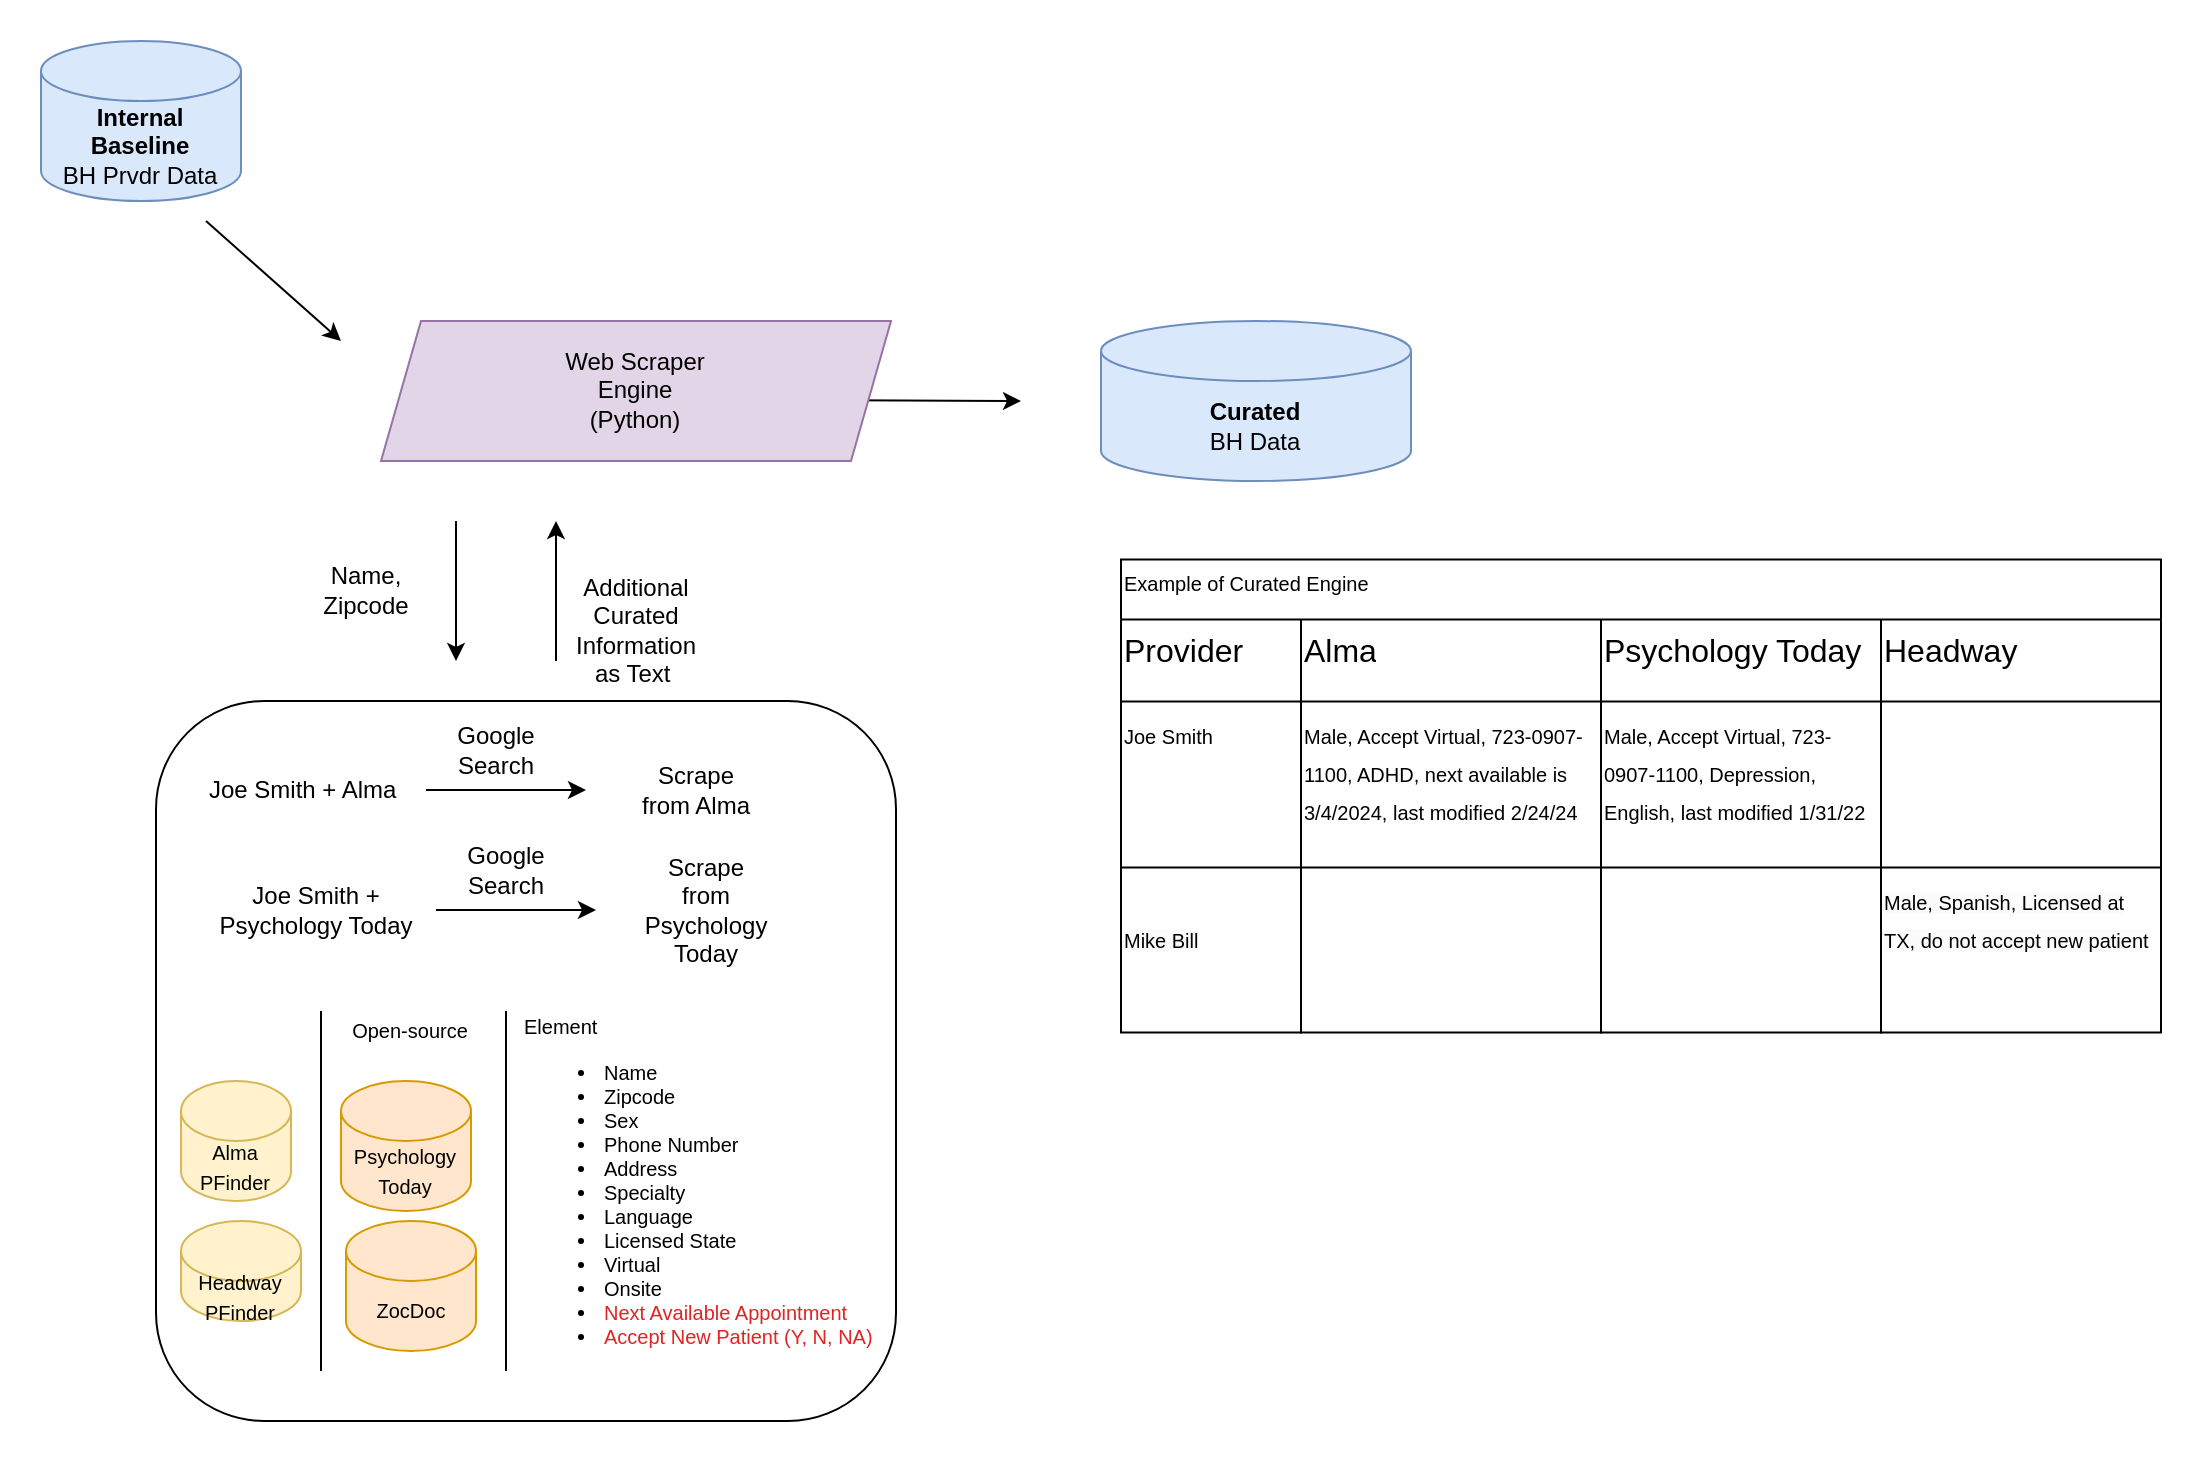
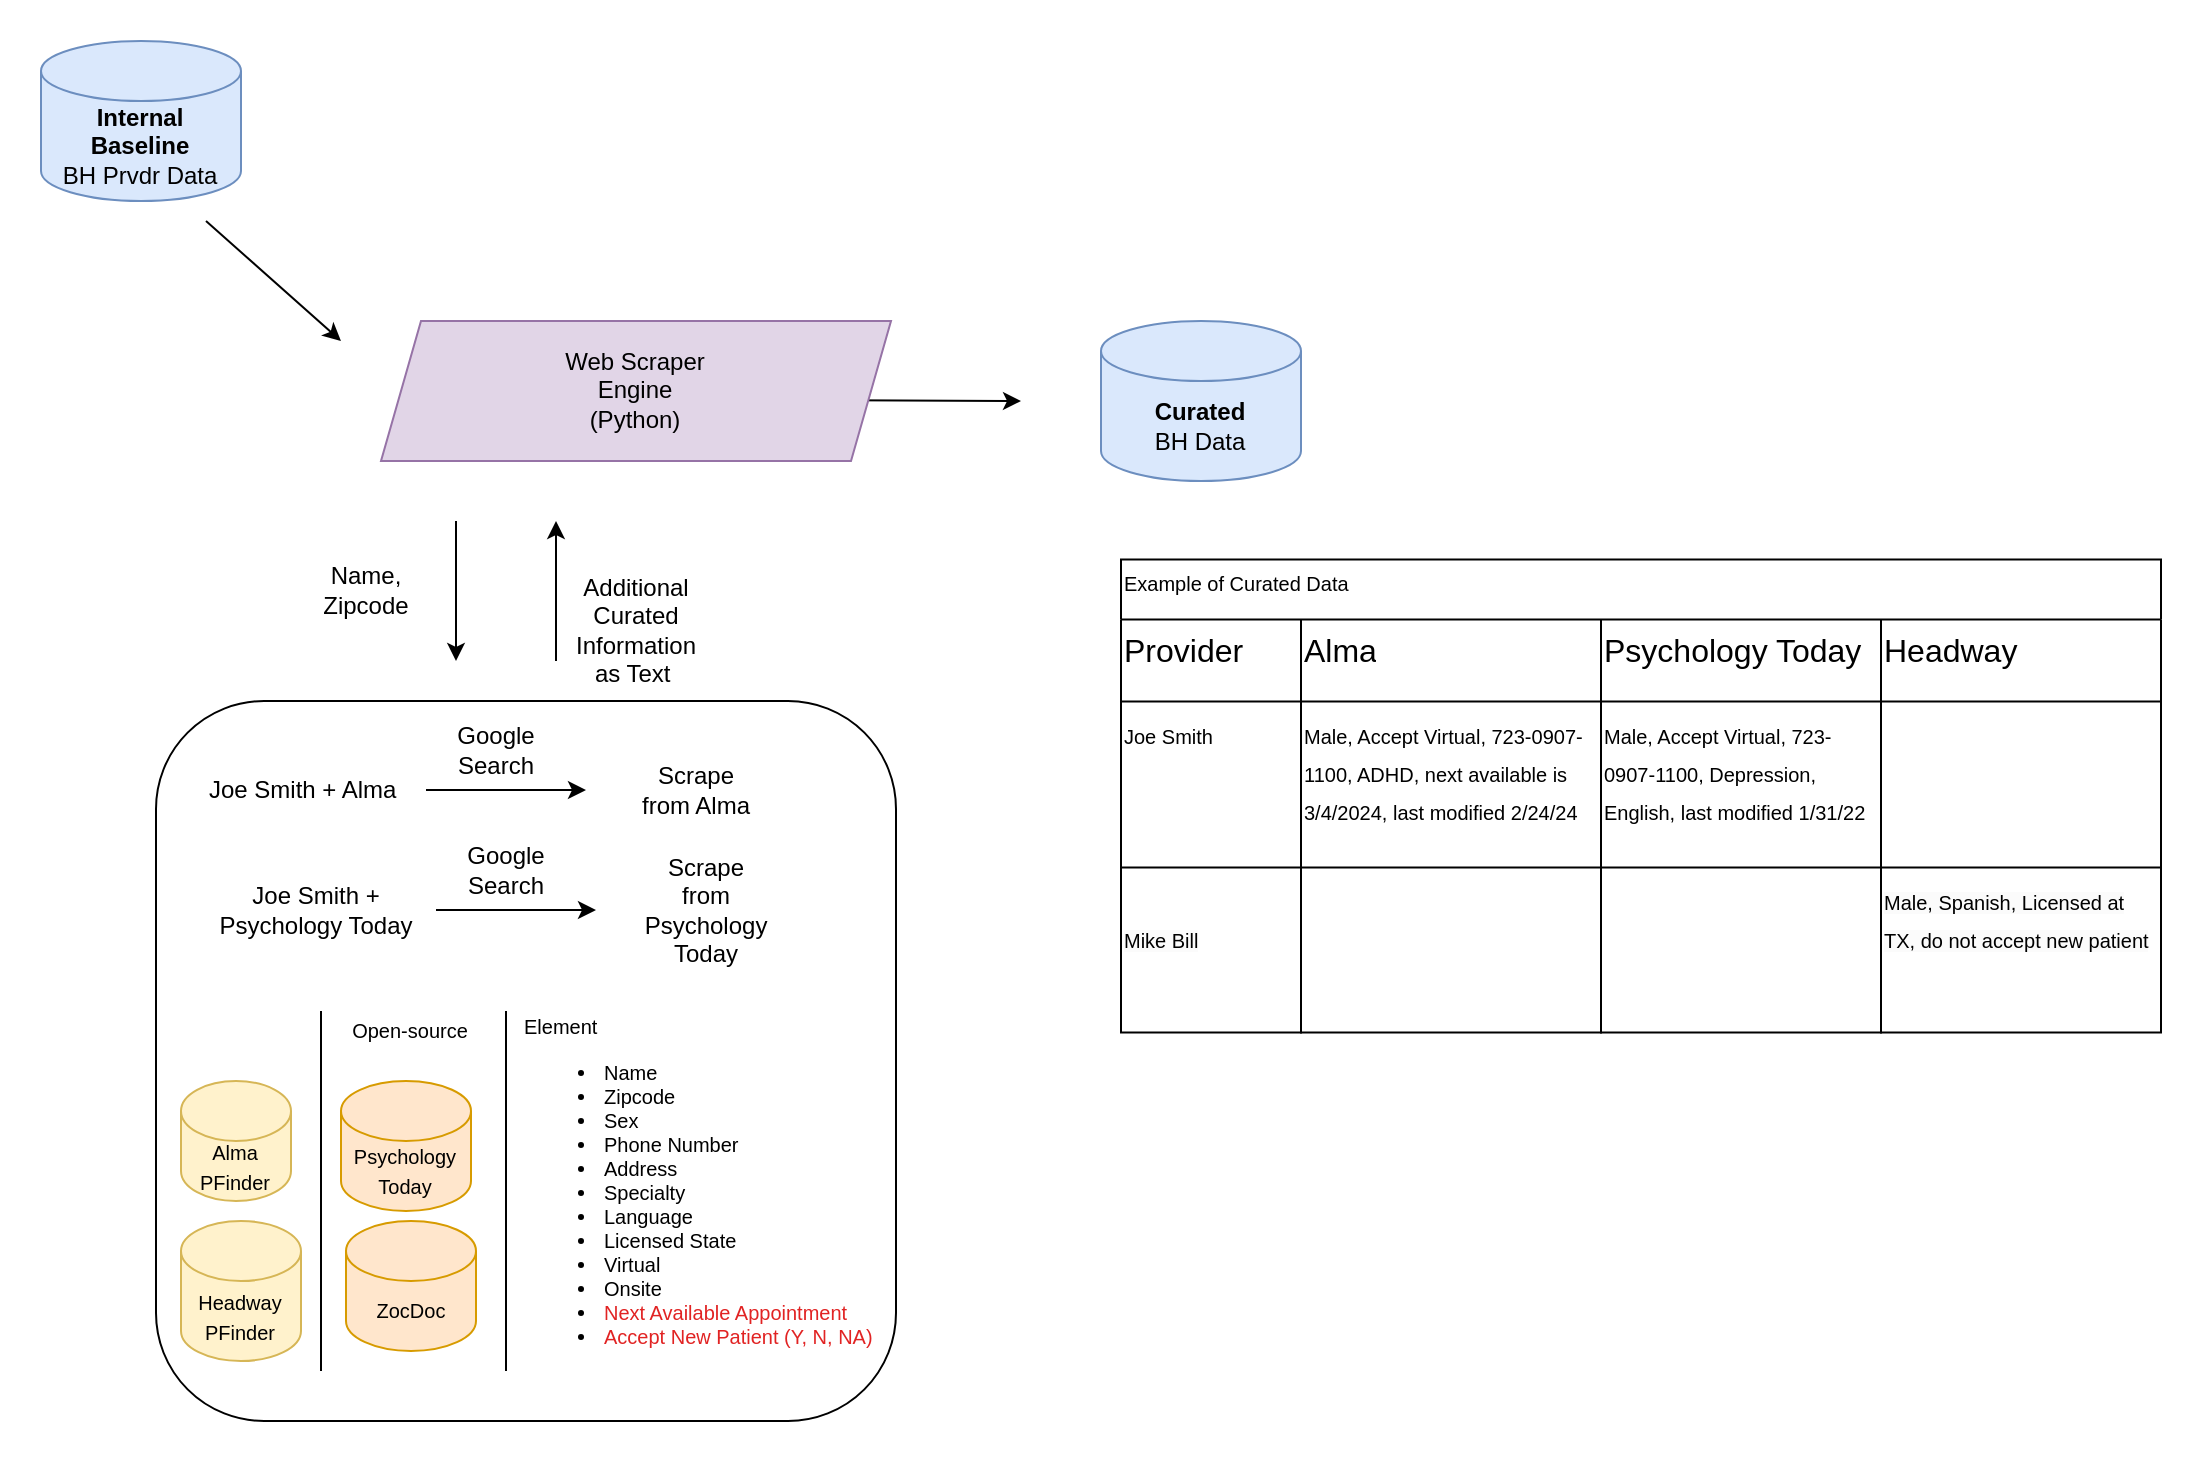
node "Curated BH Data": size 310x160 -> 200x160
node "Example of Curated Engine": label "Example of Curated Engine" -> "Example of Curated Data"
node "Headway PFinder": size 120x100 -> 120x140
